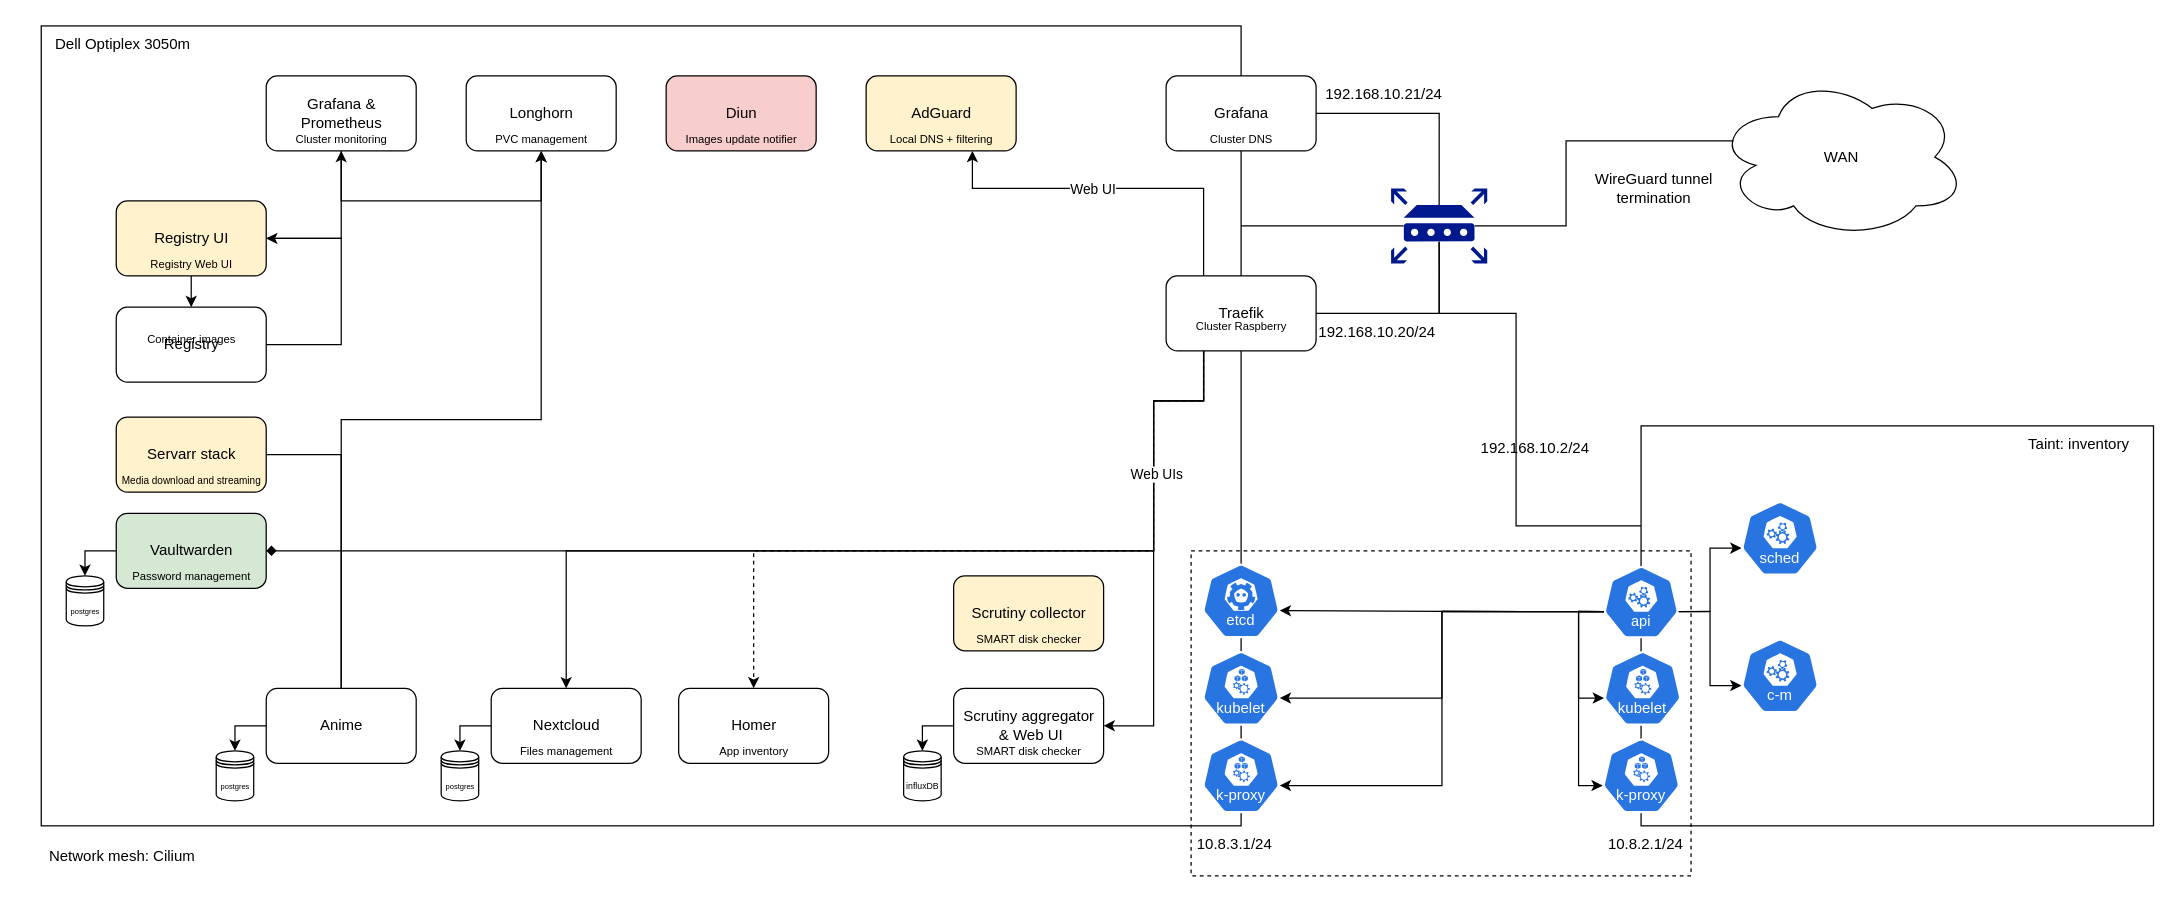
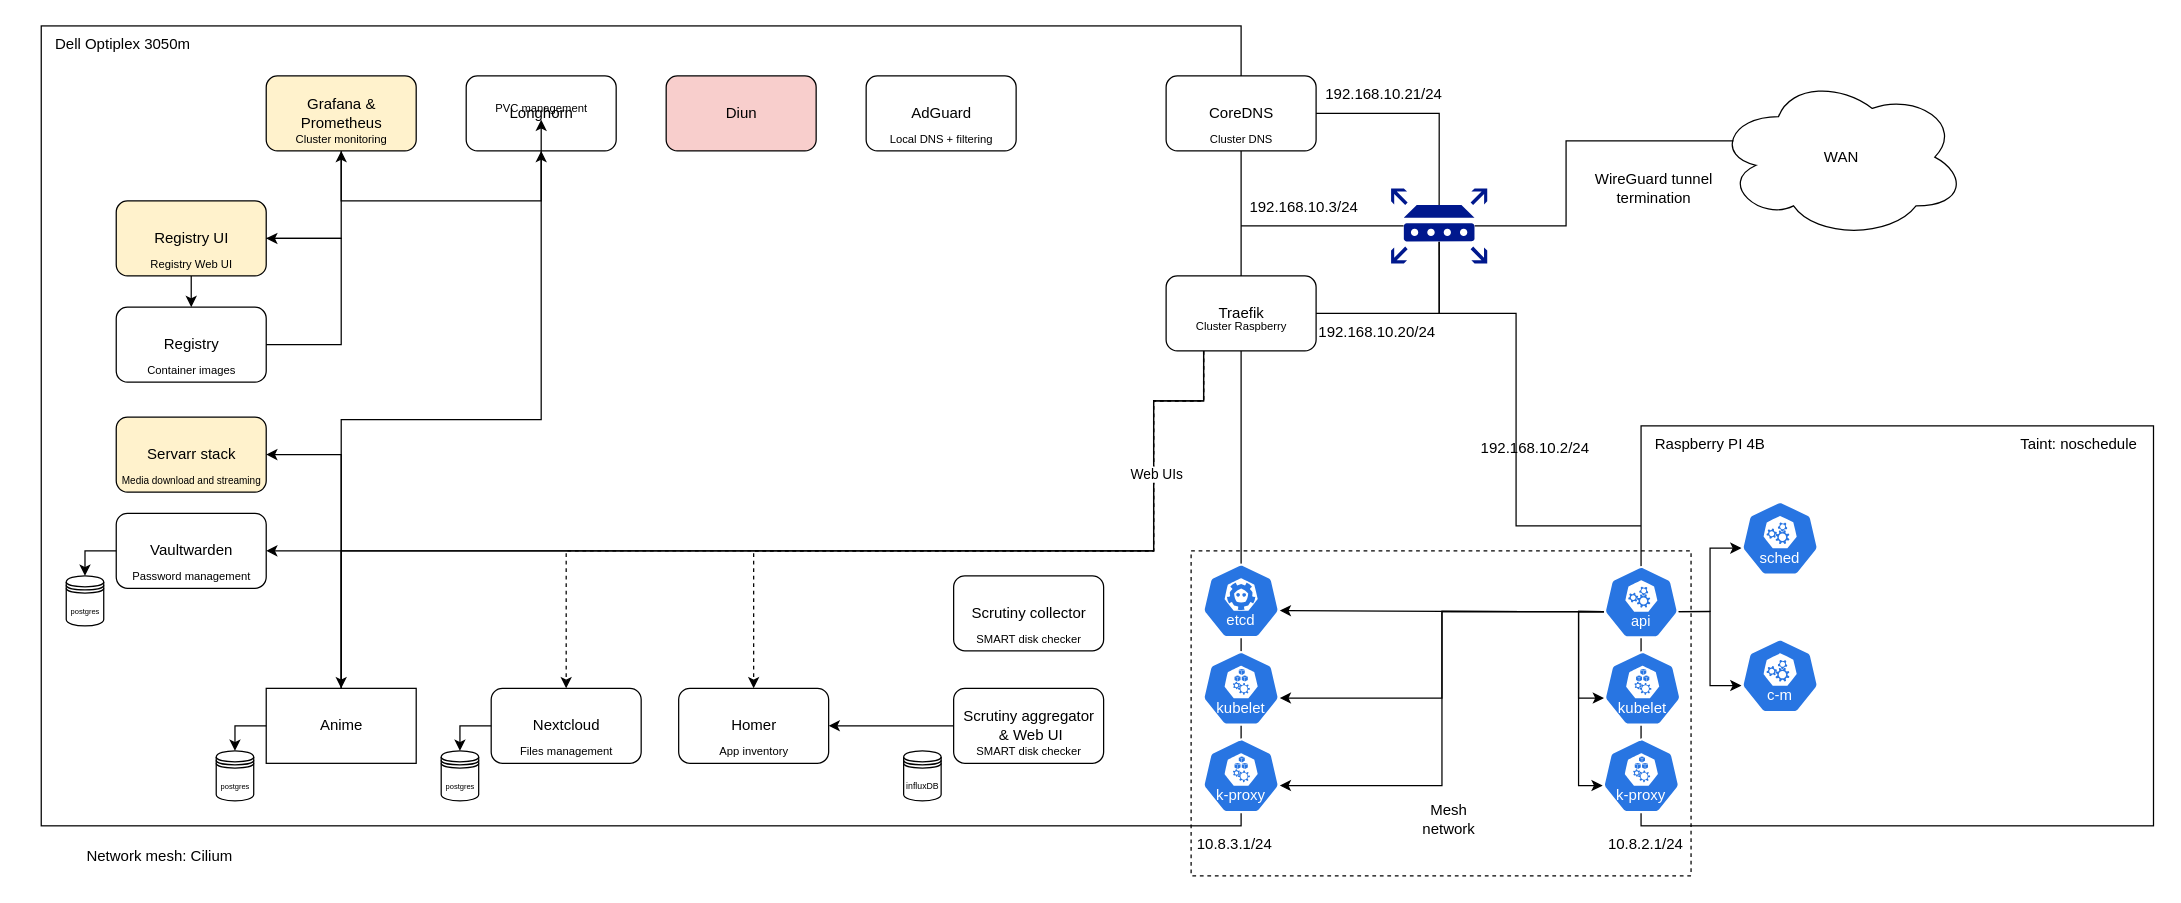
node "Grafana & Prometheus": fillcolor #ffffff -> #fff2cc
node "AdGuard": fillcolor #fff2cc -> #ffffff
node "Grafana": label "Grafana" -> "CoreDNS"
node "PVC management": moved (541, 138) -> (541, 107)
node "Images update notifier": removed
edge "Traefik" -> "Local DNS + filtering": removed, label "Web UI"
node "192.168.10.3/24": added
node "Container images": moved (191, 338) -> (191, 369)
edge "Traefik" -> "Anime": added
node "Raspberry PI 4B": added
node "Taint: inventory": label "Taint: inventory" -> "Taint: noschedule"
edge "Servarr stack" -- "Anime": arrowhead none -> classic
node "Vaultwarden": fillcolor #d5e8d4 -> #ffffff
edge "Traefik" -> "Vaultwarden": arrowhead diamond -> classic
node "Scrutiny collector": fillcolor #fff2cc -> #ffffff
edge "Traefik" -> "Nextcloud": style solid -> dashed
edge "Traefik" -> "Scrutiny aggregator & Web UI": removed
node "Anime": shape rounded rectangle -> rectangle
edge "Scrutiny aggregator & Web UI" -> "influxDB": now "Scrutiny aggregator & Web UI" -> "Homer"
node "Mesh network": added
node "Network mesh: Cilium": moved (123, 857) -> (160, 857)
